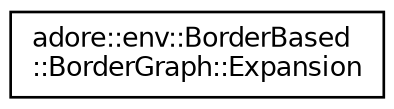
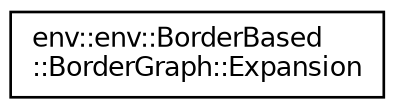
node "adore::env::BorderBased ::BorderGraph::Expansion": label "adore::env::BorderBased ::BorderGraph::Expansion" -> "env::env::BorderBased ::BorderGraph::Expansion"
